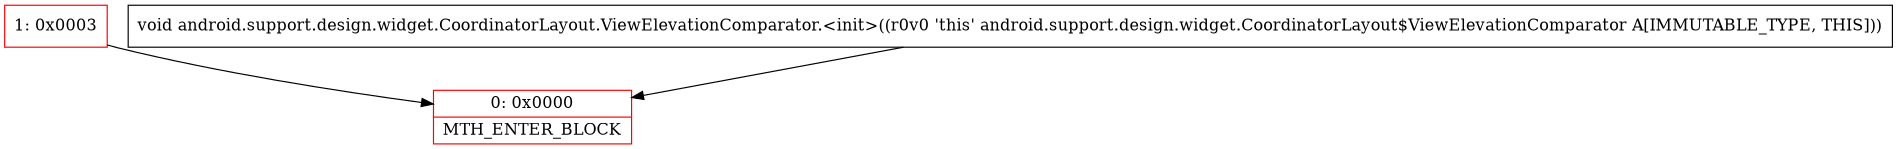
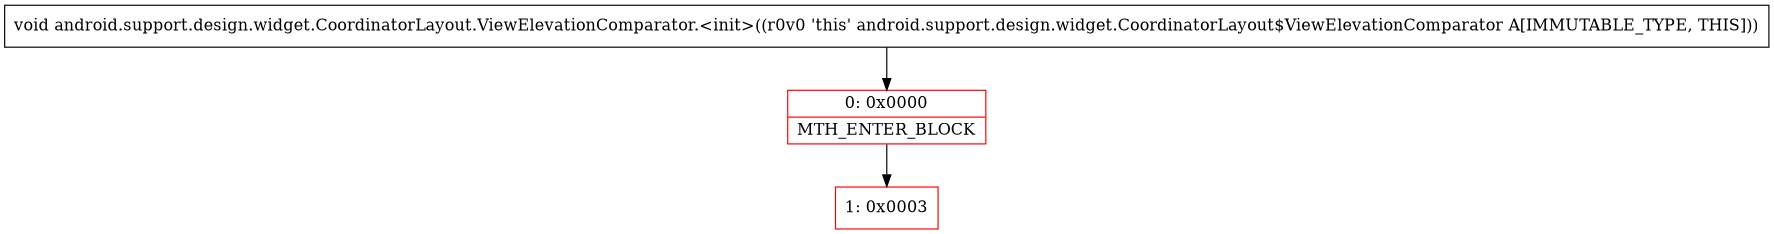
edge "1: 0x0003" -> "0: 0x0000": reversed
